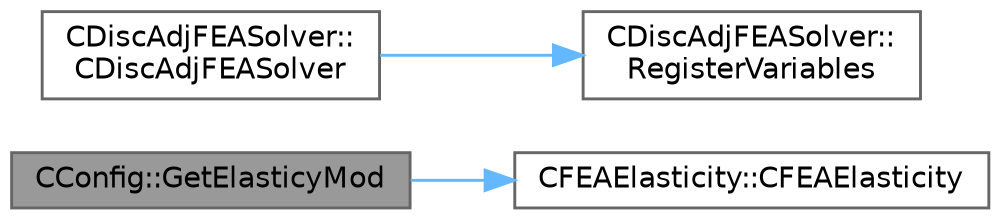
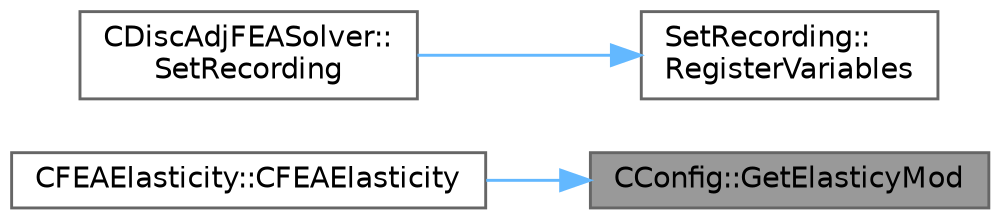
node "CDiscAdjFEASolver:: CDiscAdjFEASolver": label "CDiscAdjFEASolver:: CDiscAdjFEASolver" -> "CDiscAdjFEASolver:: SetRecording"
node "CDiscAdjFEASolver:: RegisterVariables": label "CDiscAdjFEASolver:: RegisterVariables" -> "SetRecording:: RegisterVariables"
edge "CConfig::GetElasticyMod" -> "CFEAElasticity::CFEAElasticity": reversed
